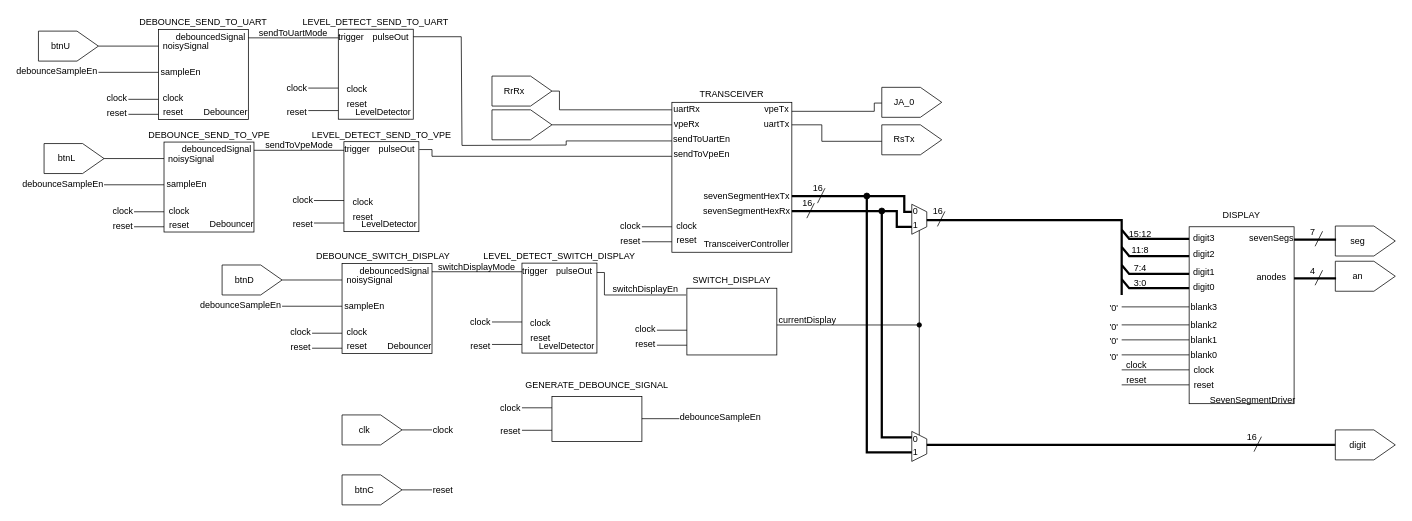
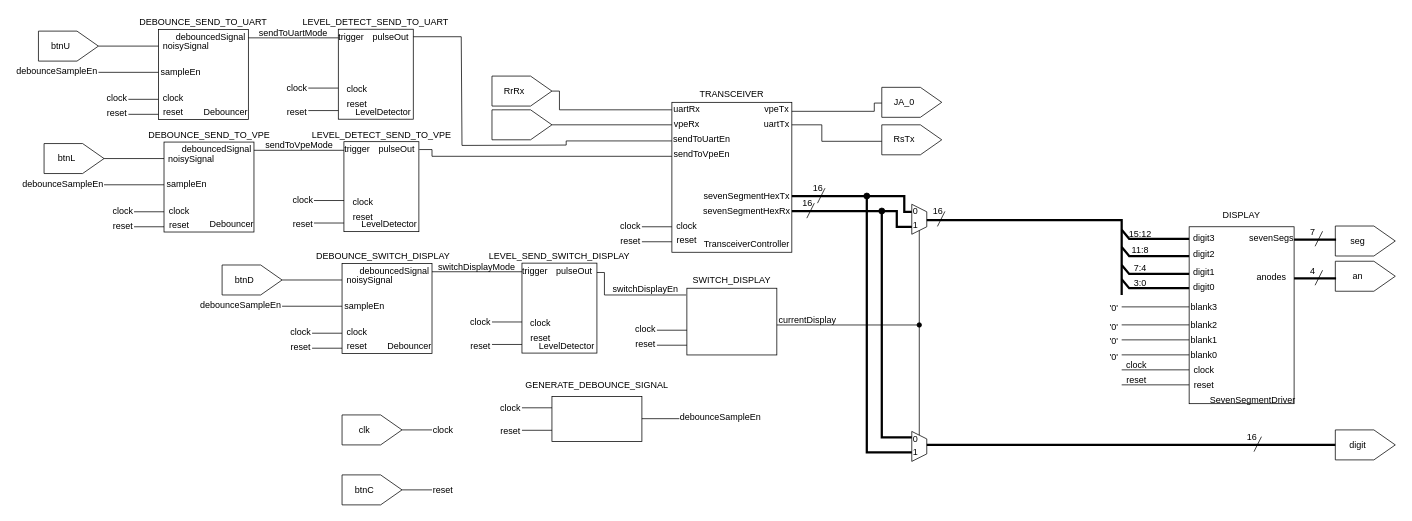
node "LEVEL_DETECT_SWITCH_DISPLAY": label "LEVEL_DETECT_SWITCH_DISPLAY" -> "LEVEL_SEND_SWITCH_DISPLAY"
